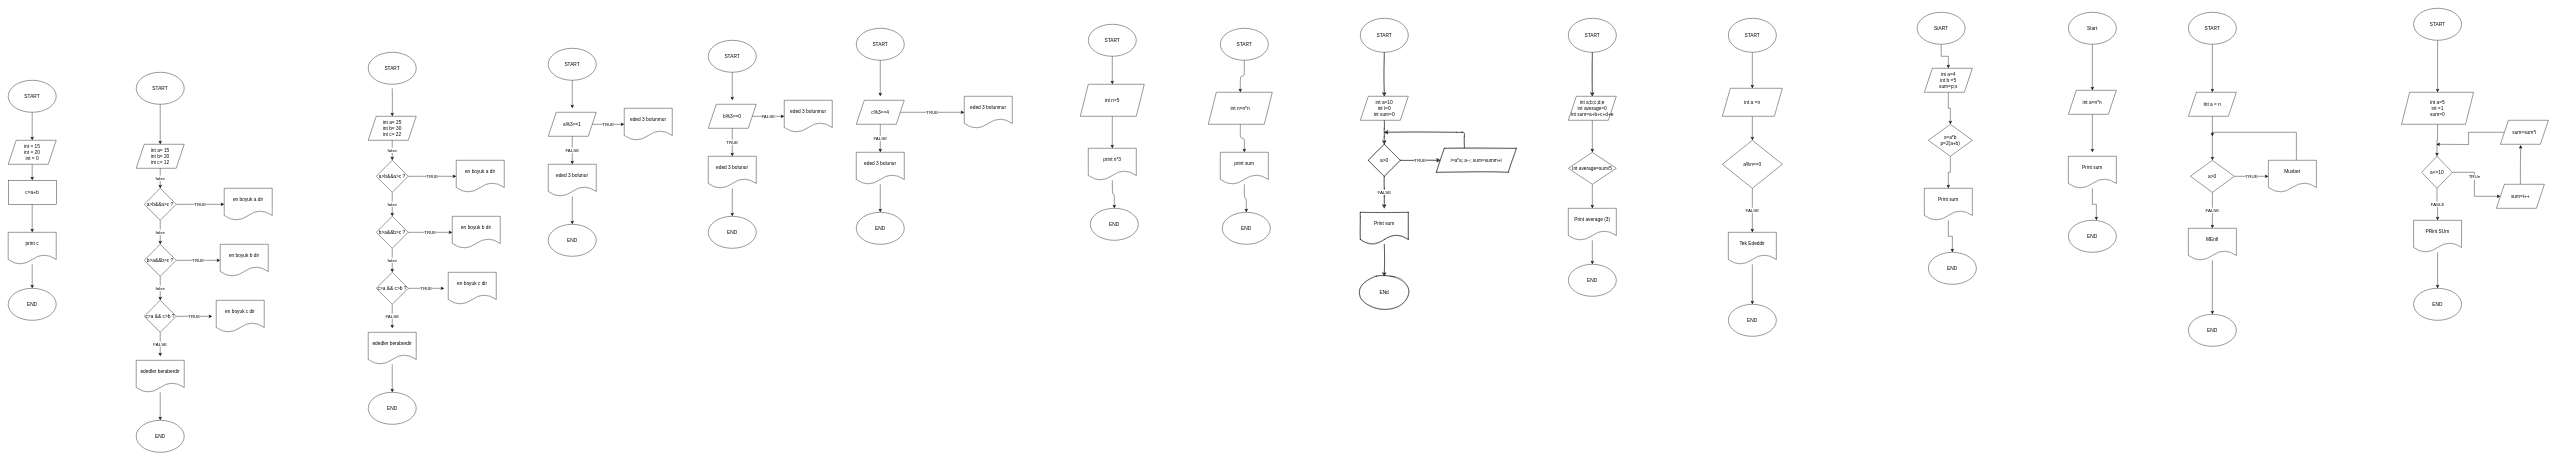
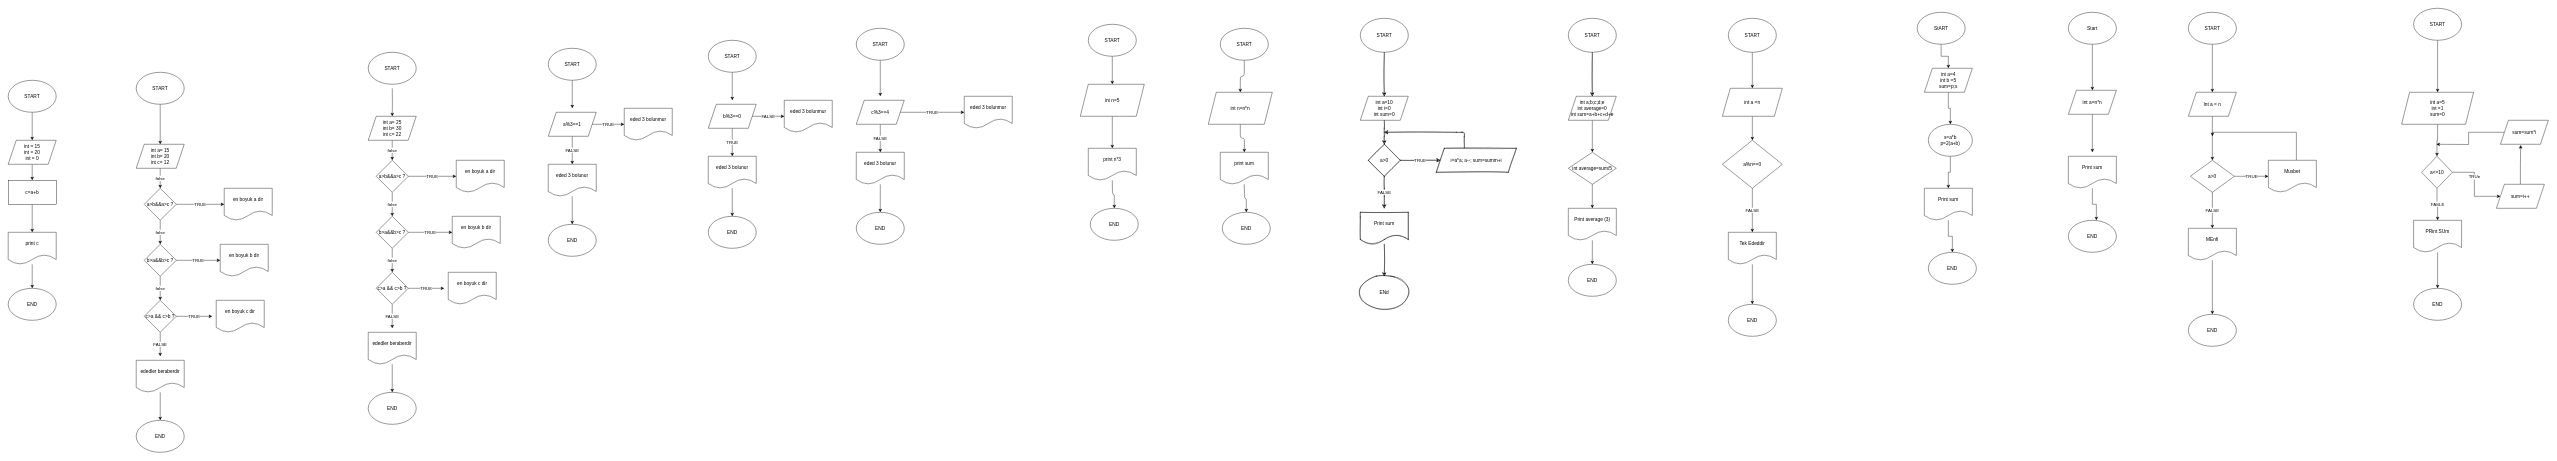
node "s=a*b p=2(a+b)": shape diamond -> ellipse
